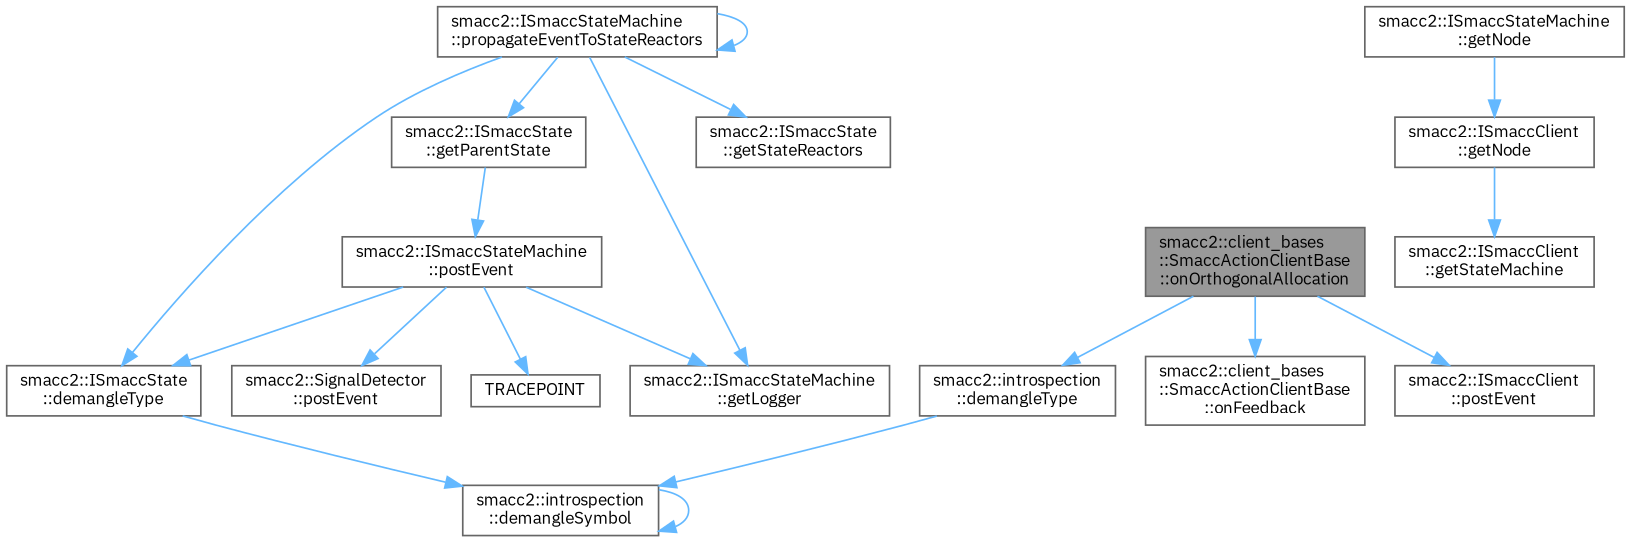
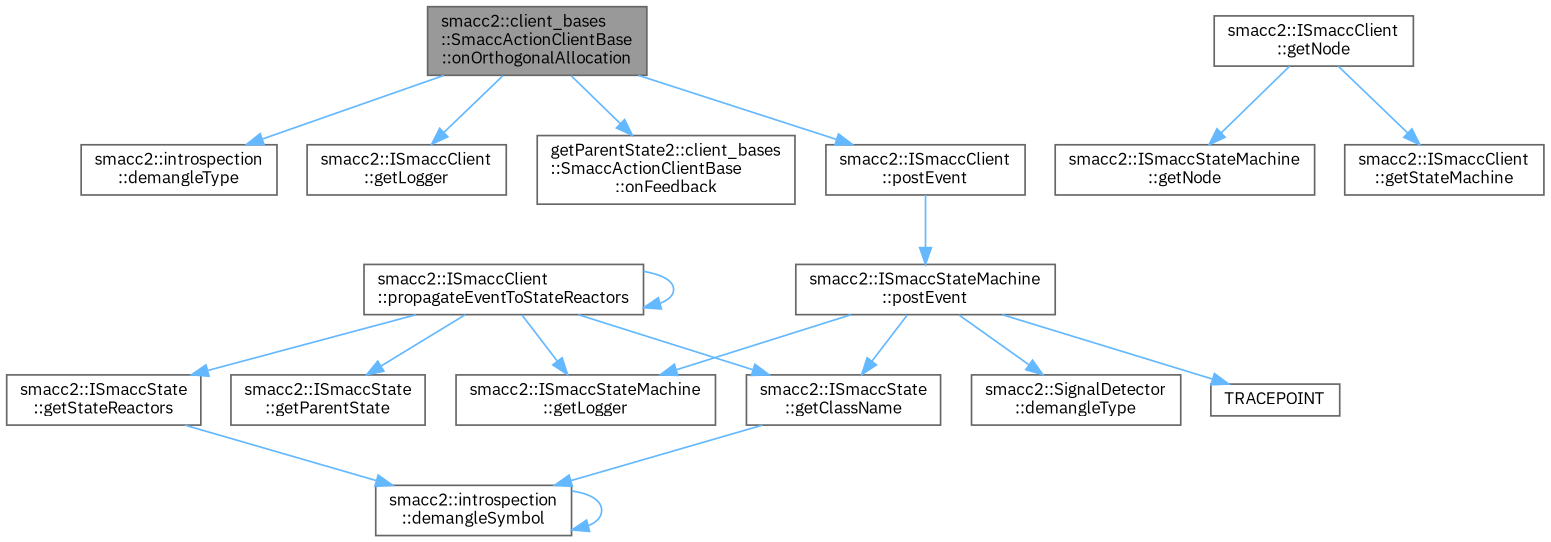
node "smacc2::ISmaccStateMachine ::propagateEventToStateReactors": label "smacc2::ISmaccStateMachine ::propagateEventToStateReactors" -> "smacc2::ISmaccClient ::propagateEventToStateReactors"
edge "smacc2::ISmaccStateMachine ::getNode" -> "smacc2::ISmaccClient ::getNode": reversed
node "smacc2::ISmaccClient ::getLogger": added
edge "smacc2::ISmaccState ::getParentState" -> "smacc2::ISmaccStateMachine ::postEvent": now "smacc2::ISmaccClient ::postEvent" -> "smacc2::ISmaccStateMachine ::postEvent"
node "smacc2::ISmaccState ::demangleType": label "smacc2::ISmaccState ::demangleType" -> "smacc2::ISmaccState ::getClassName"
node "smacc2::SignalDetector ::postEvent": label "smacc2::SignalDetector ::postEvent" -> "smacc2::SignalDetector ::demangleType"
node "smacc2::client_bases ::SmaccActionClientBase ::onFeedback": label "smacc2::client_bases ::SmaccActionClientBase ::onFeedback" -> "getParentState2::client_bases ::SmaccActionClientBase ::onFeedback"
edge "smacc2::introspection ::demangleType" -> "smacc2::introspection ::demangleSymbol": now "smacc2::ISmaccState ::getStateReactors" -> "smacc2::introspection ::demangleSymbol"
